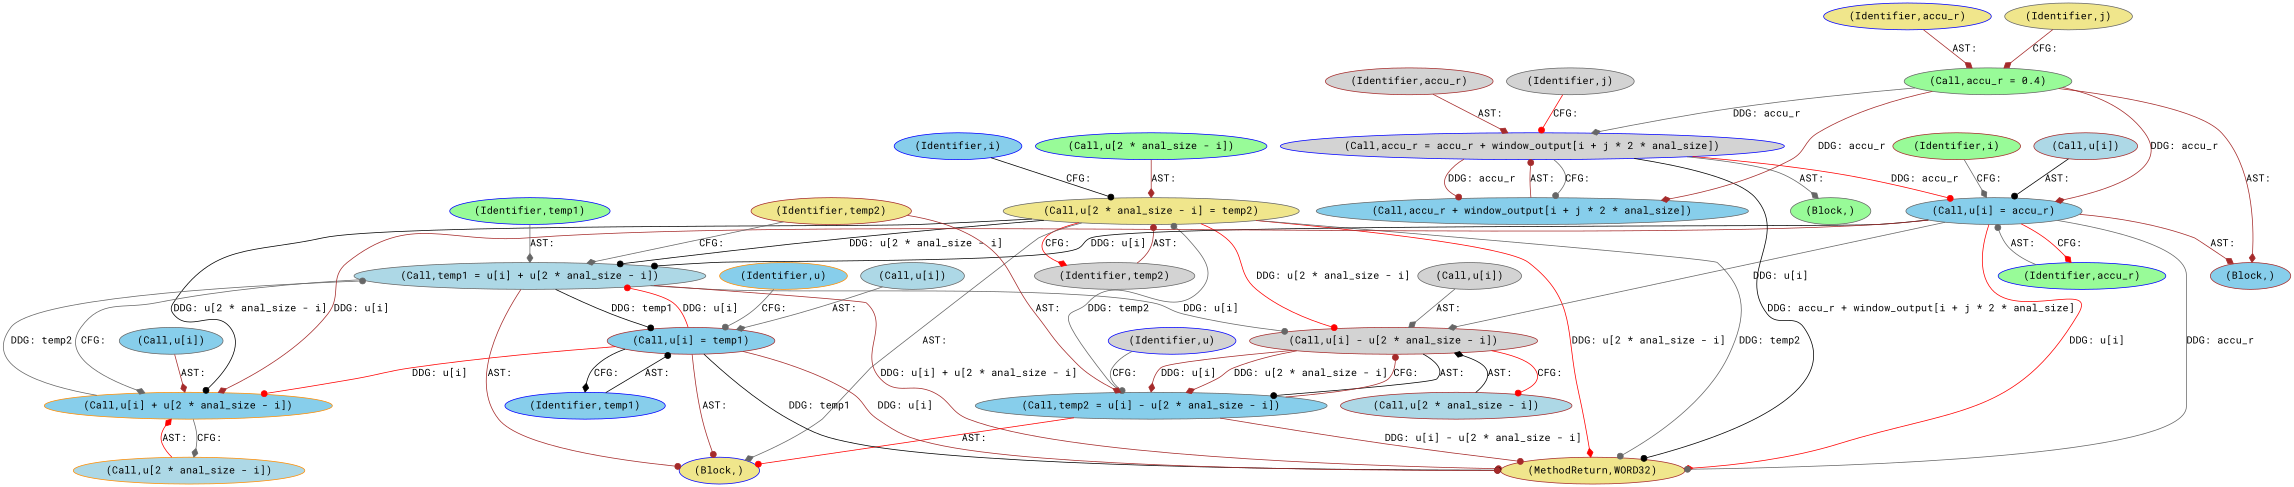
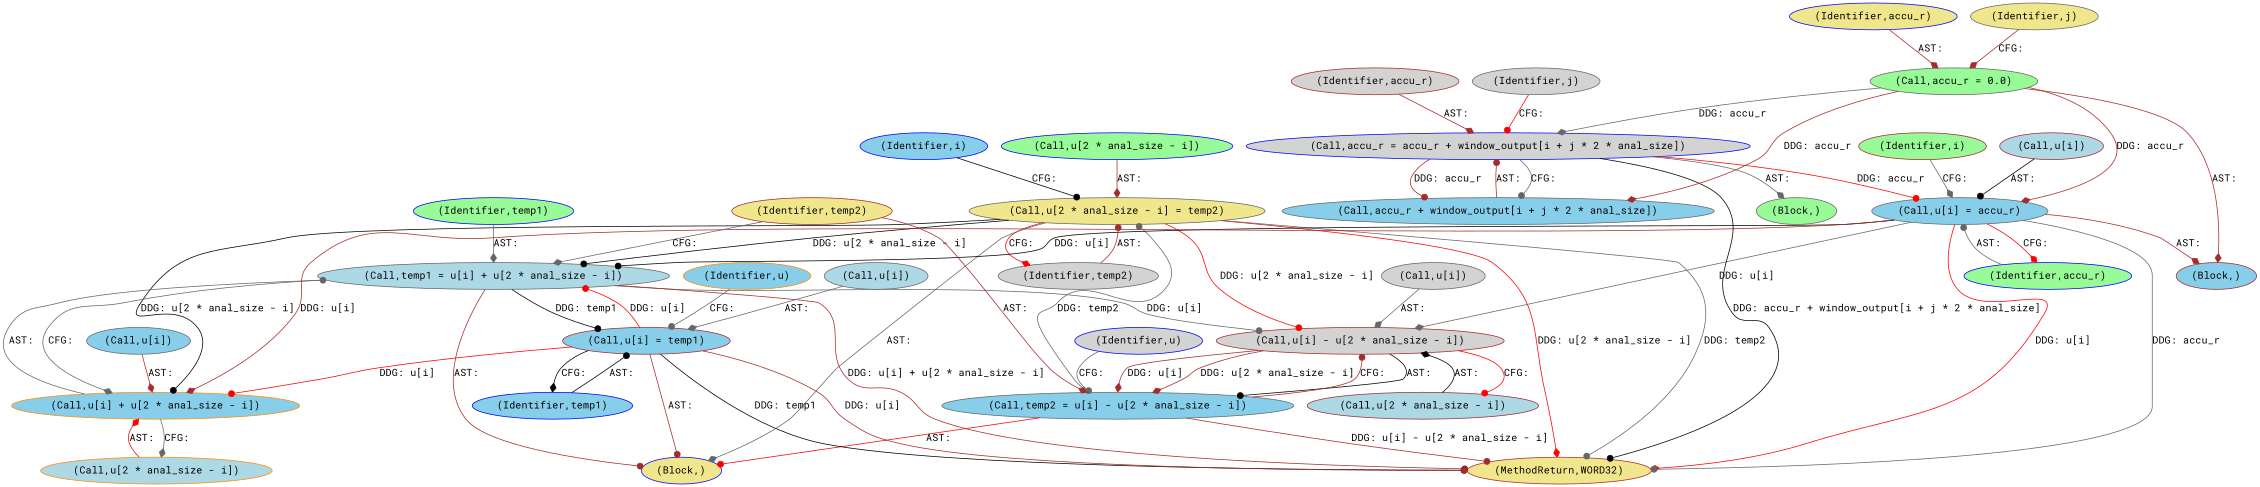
node "(Call,accu_r = 0.4)": label "(Call,accu_r = 0.4)" -> "(Call,accu_r = 0.0)"
edge "(Call,u[i] + u[2 * anal_size - i])" -> "(Call,temp1 = u[i] + u[2 * anal_size - i])": label "DDG: temp2" -> "AST: "
